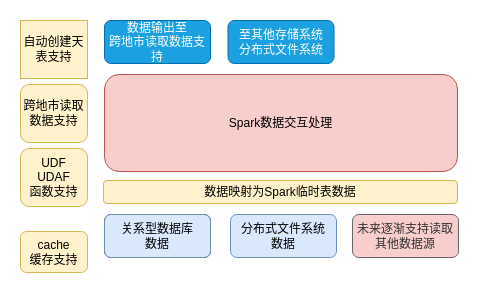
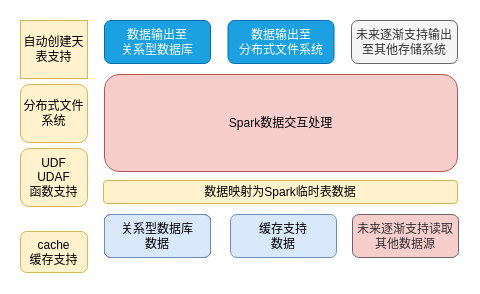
node "未来逐渐支持输出 至其他存储系统": added
node "数据输出至 跨地市读取数据支持": label "数据输出至 跨地市读取数据支持" -> "数据输出至 关系型数据库"
node "至其他存储系统 分布式文件系统": label "至其他存储系统 分布式文件系统" -> "数据输出至 分布式文件系统"
node "跨地市读取数据支持": label "跨地市读取数据支持" -> "分布式文件系统"
node "分布式文件系统 数据": label "分布式文件系统 数据" -> "缓存支持 数据"
